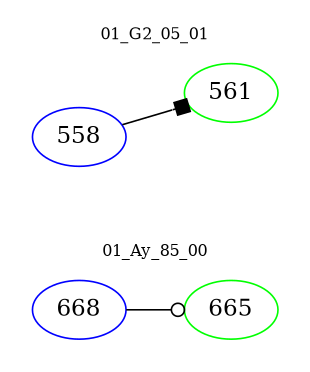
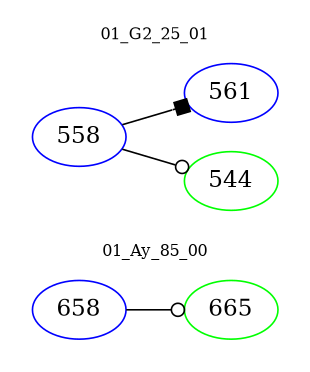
cluster "01_G2_05_01": label "01_G2_05_01" -> "01_G2_25_01"
node "561": color green -> blue
node "544": added
node "668": label "668" -> "658"
